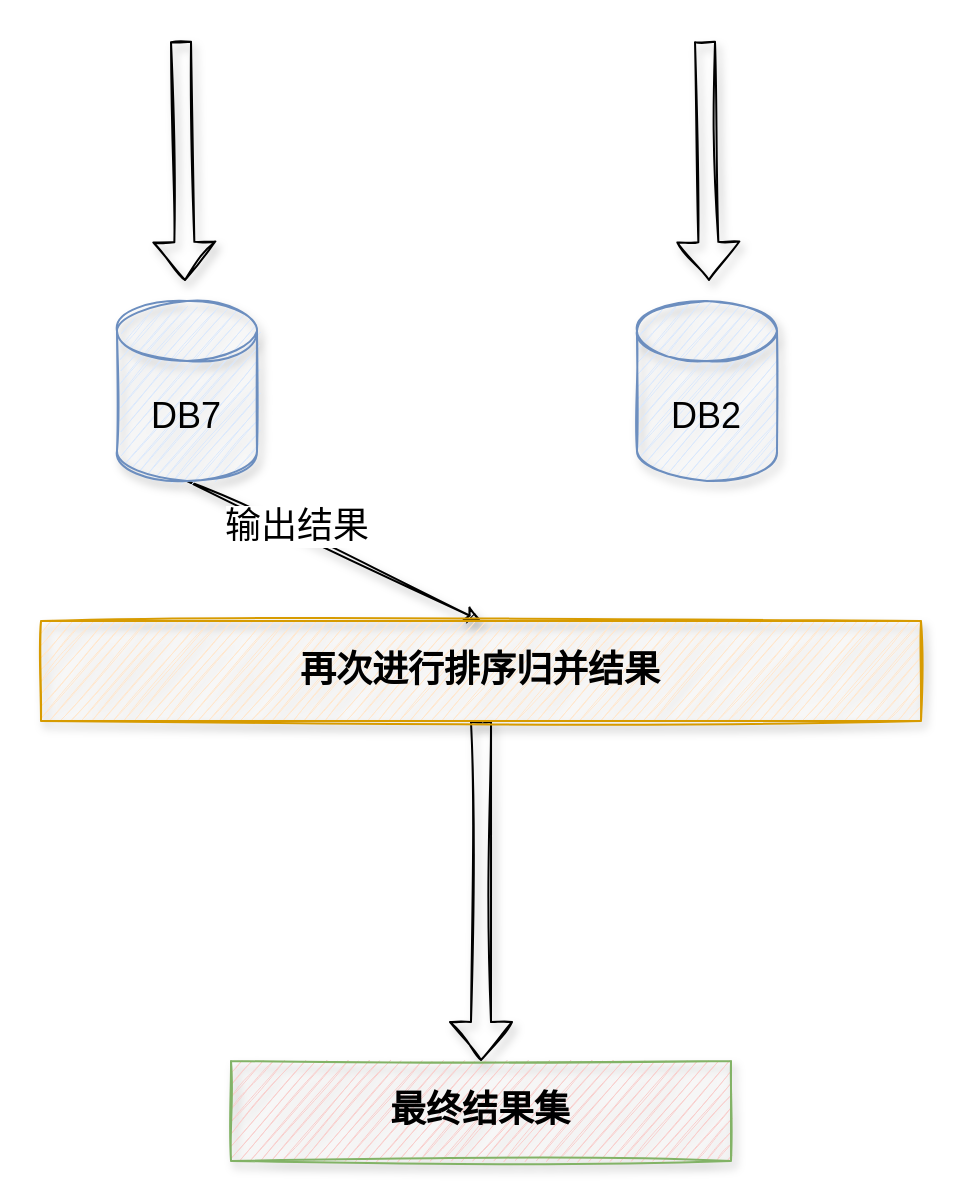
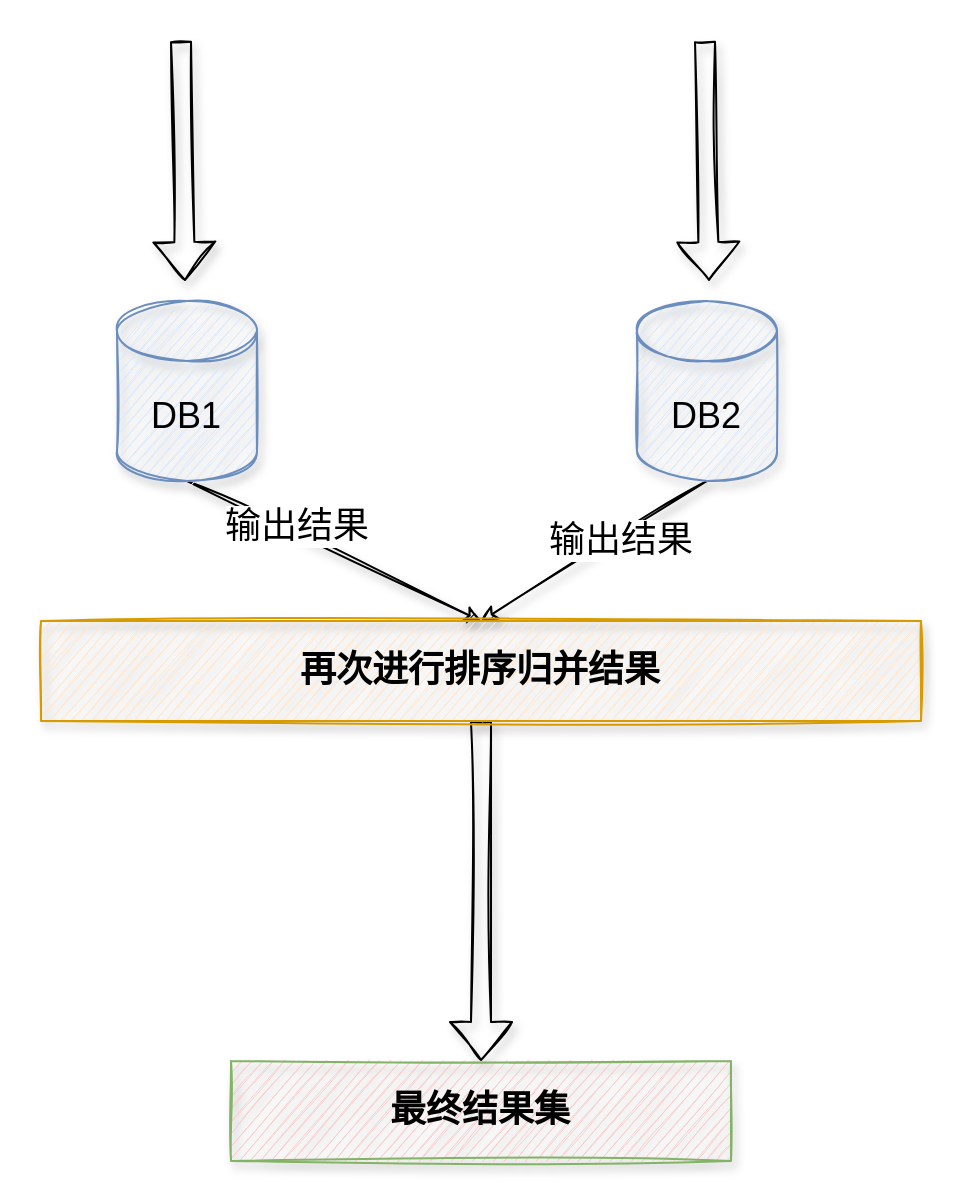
node "DB7": label "DB7" -> "DB1"
edge "DB2" -> "再次进行排序归并结果": added, label "输出结果"
